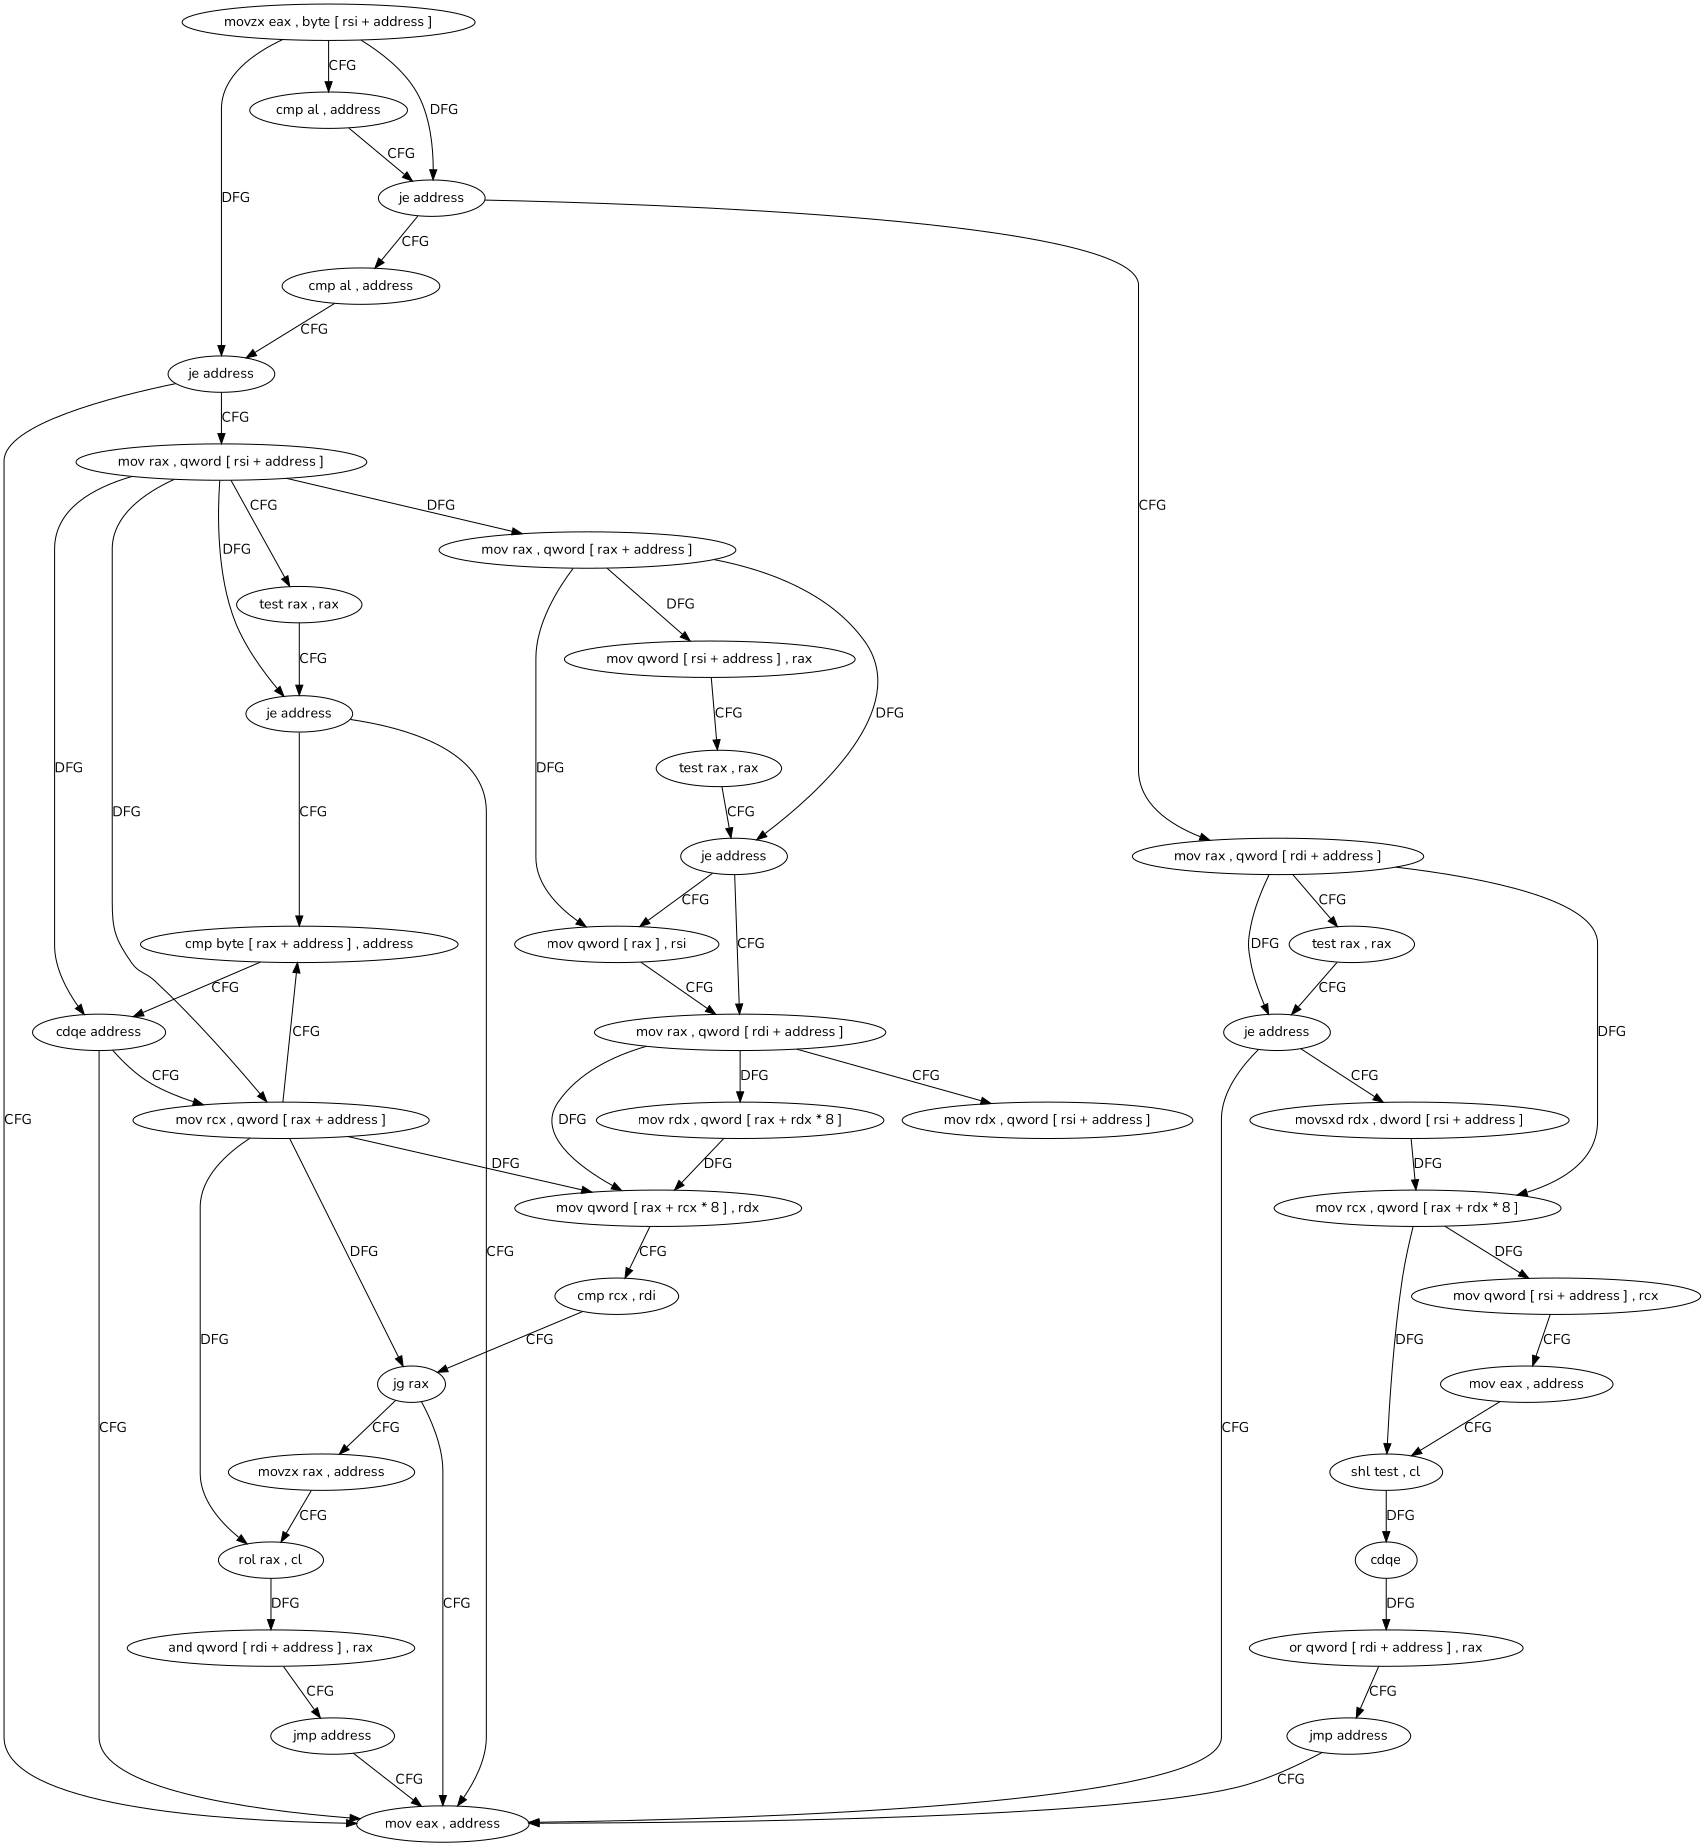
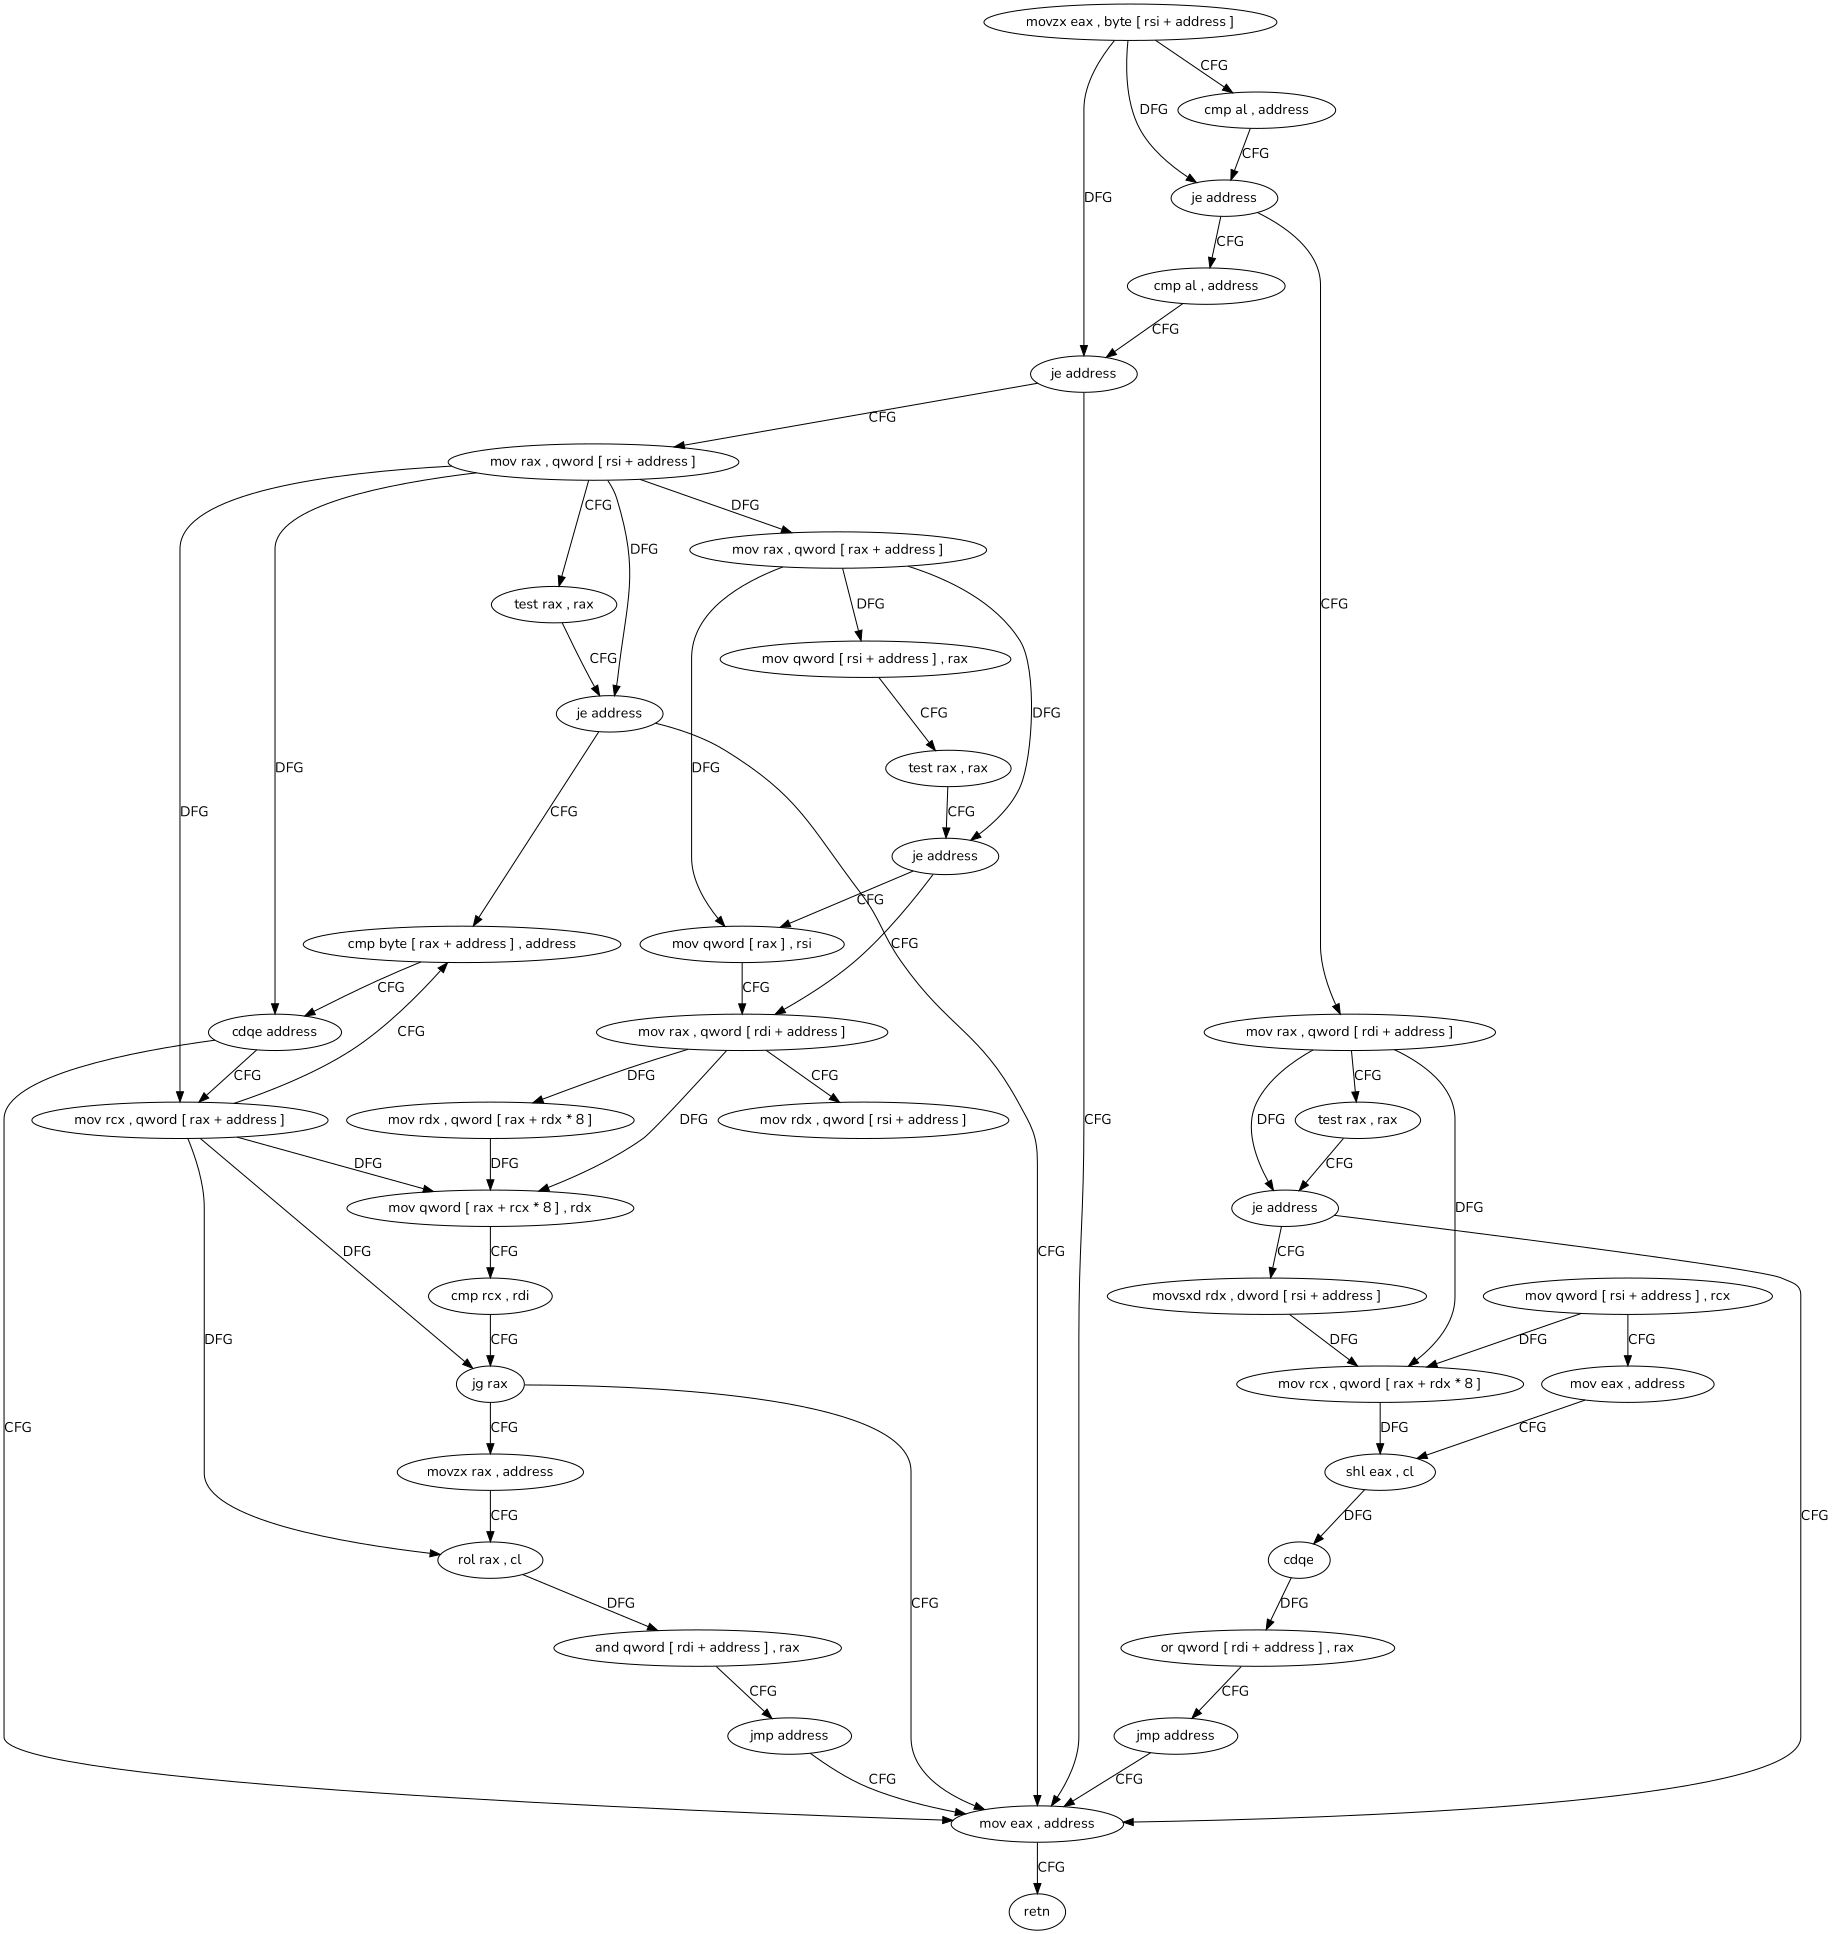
edge "mov rcx , qword [ rax + rdx * 8 ]" -> "mov qword [ rsi + address ] , rcx": reversed
node "shl test , cl": label "shl test , cl" -> "shl eax , cl"
node "retn": added
